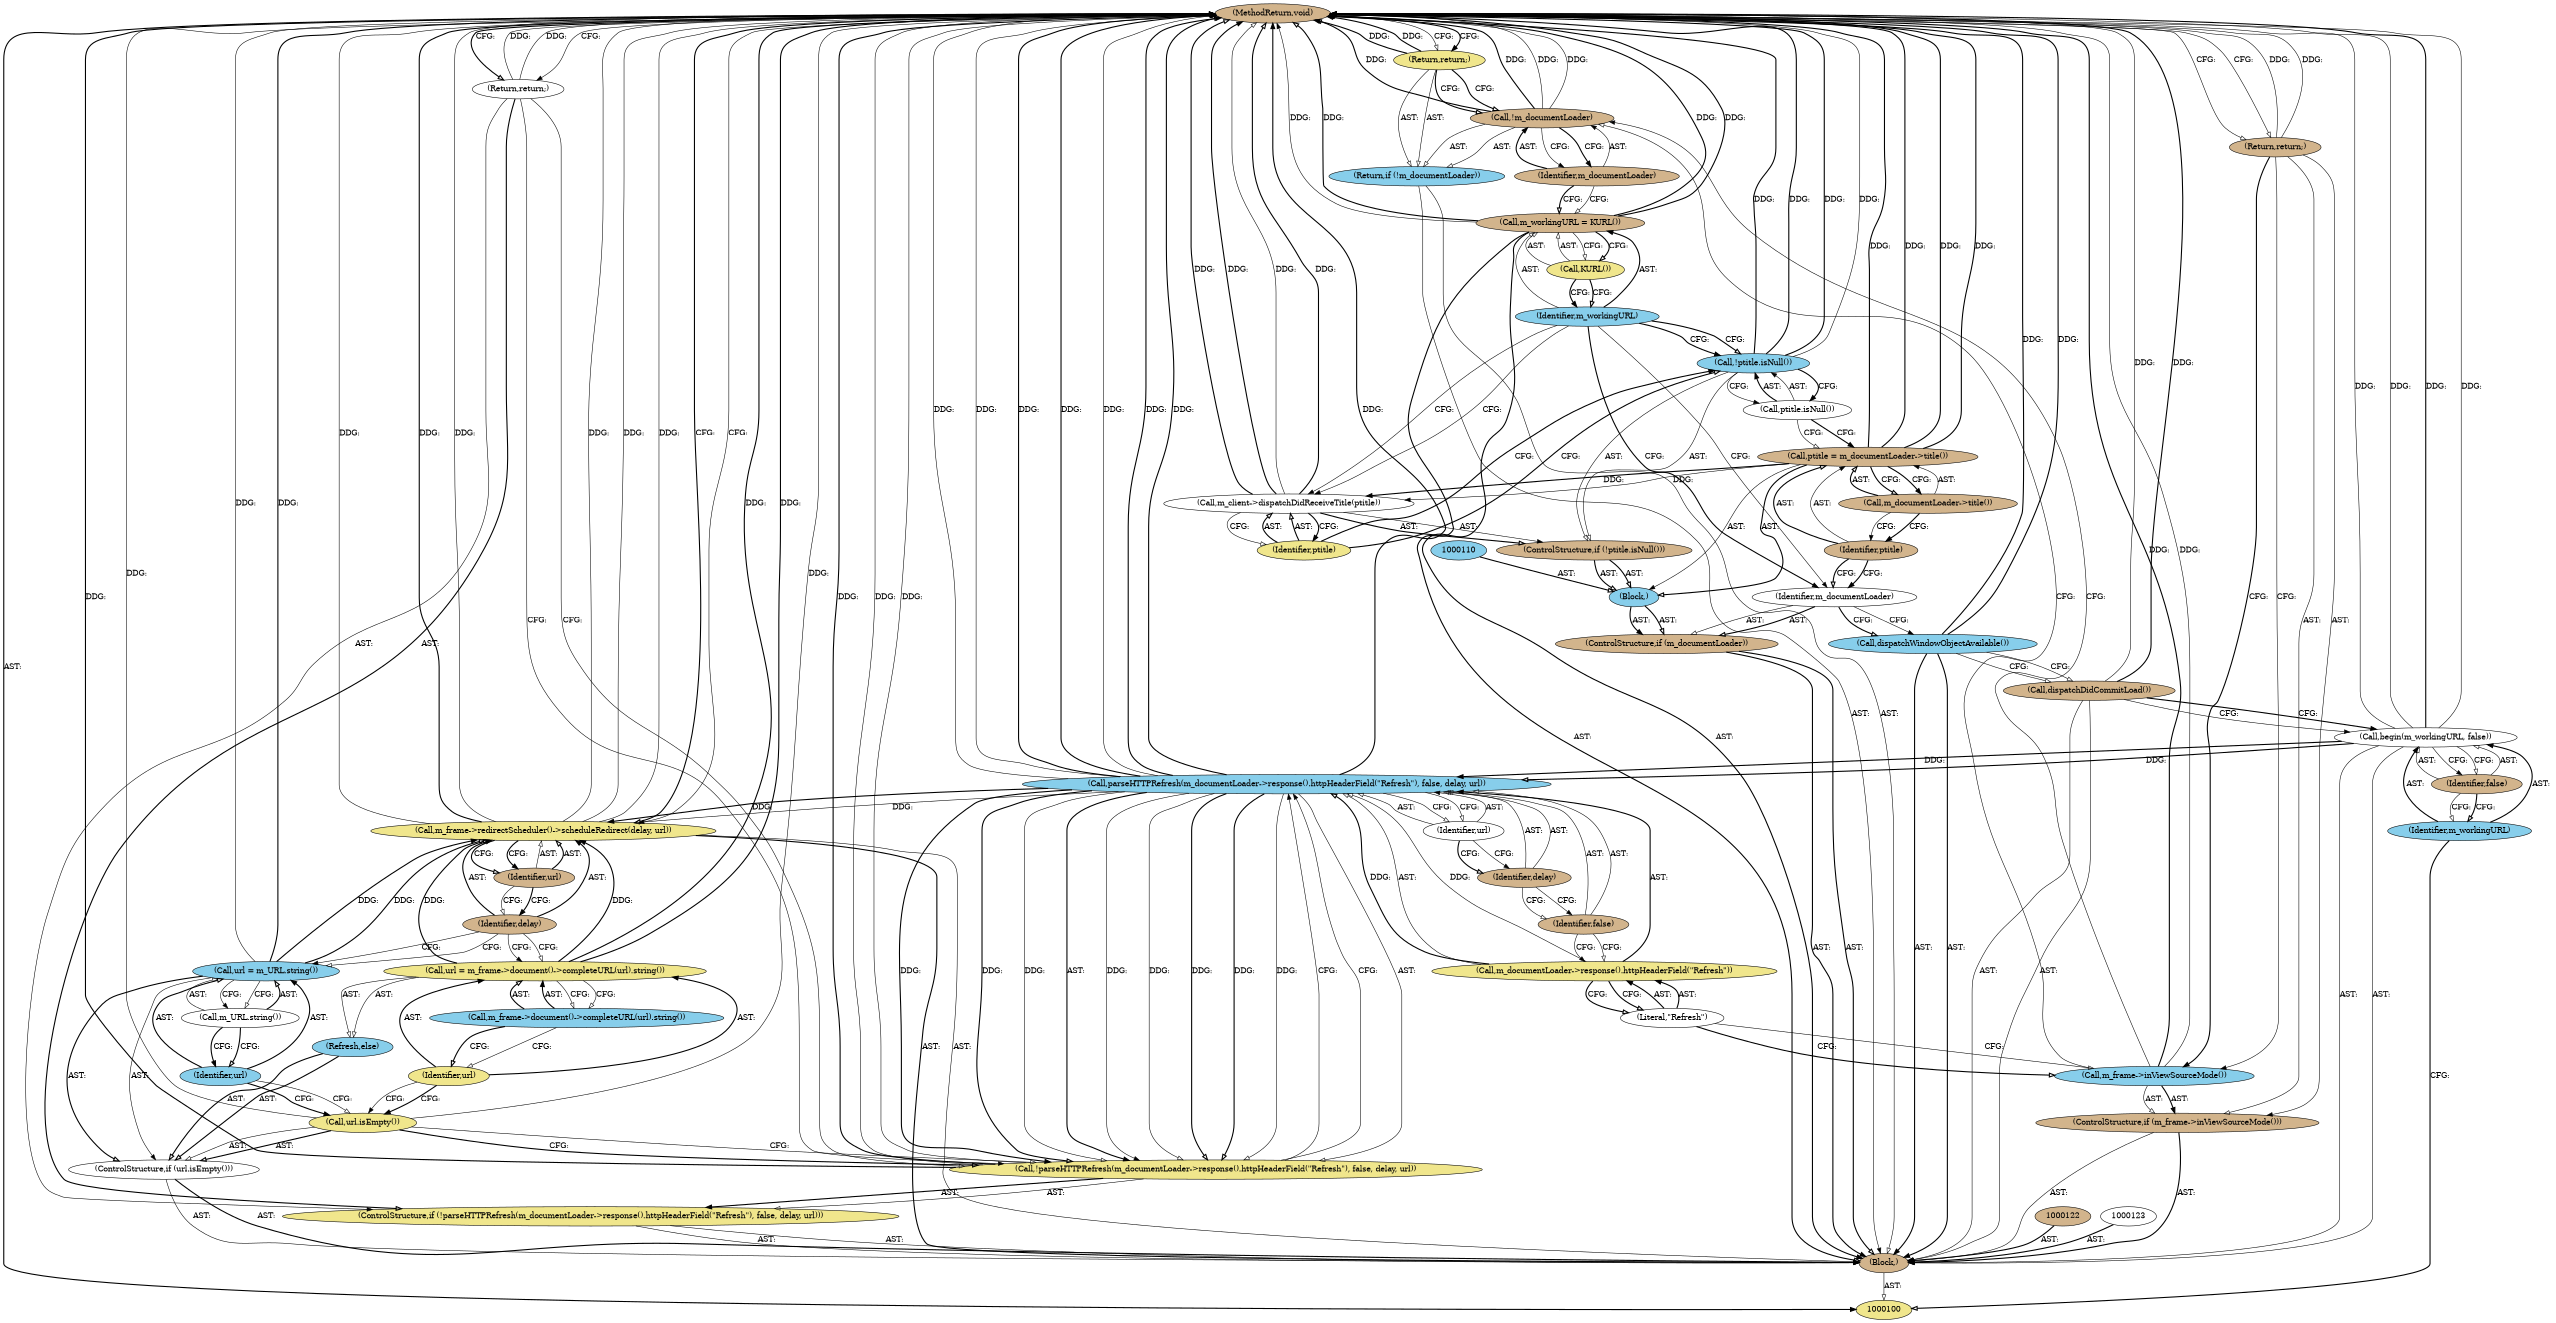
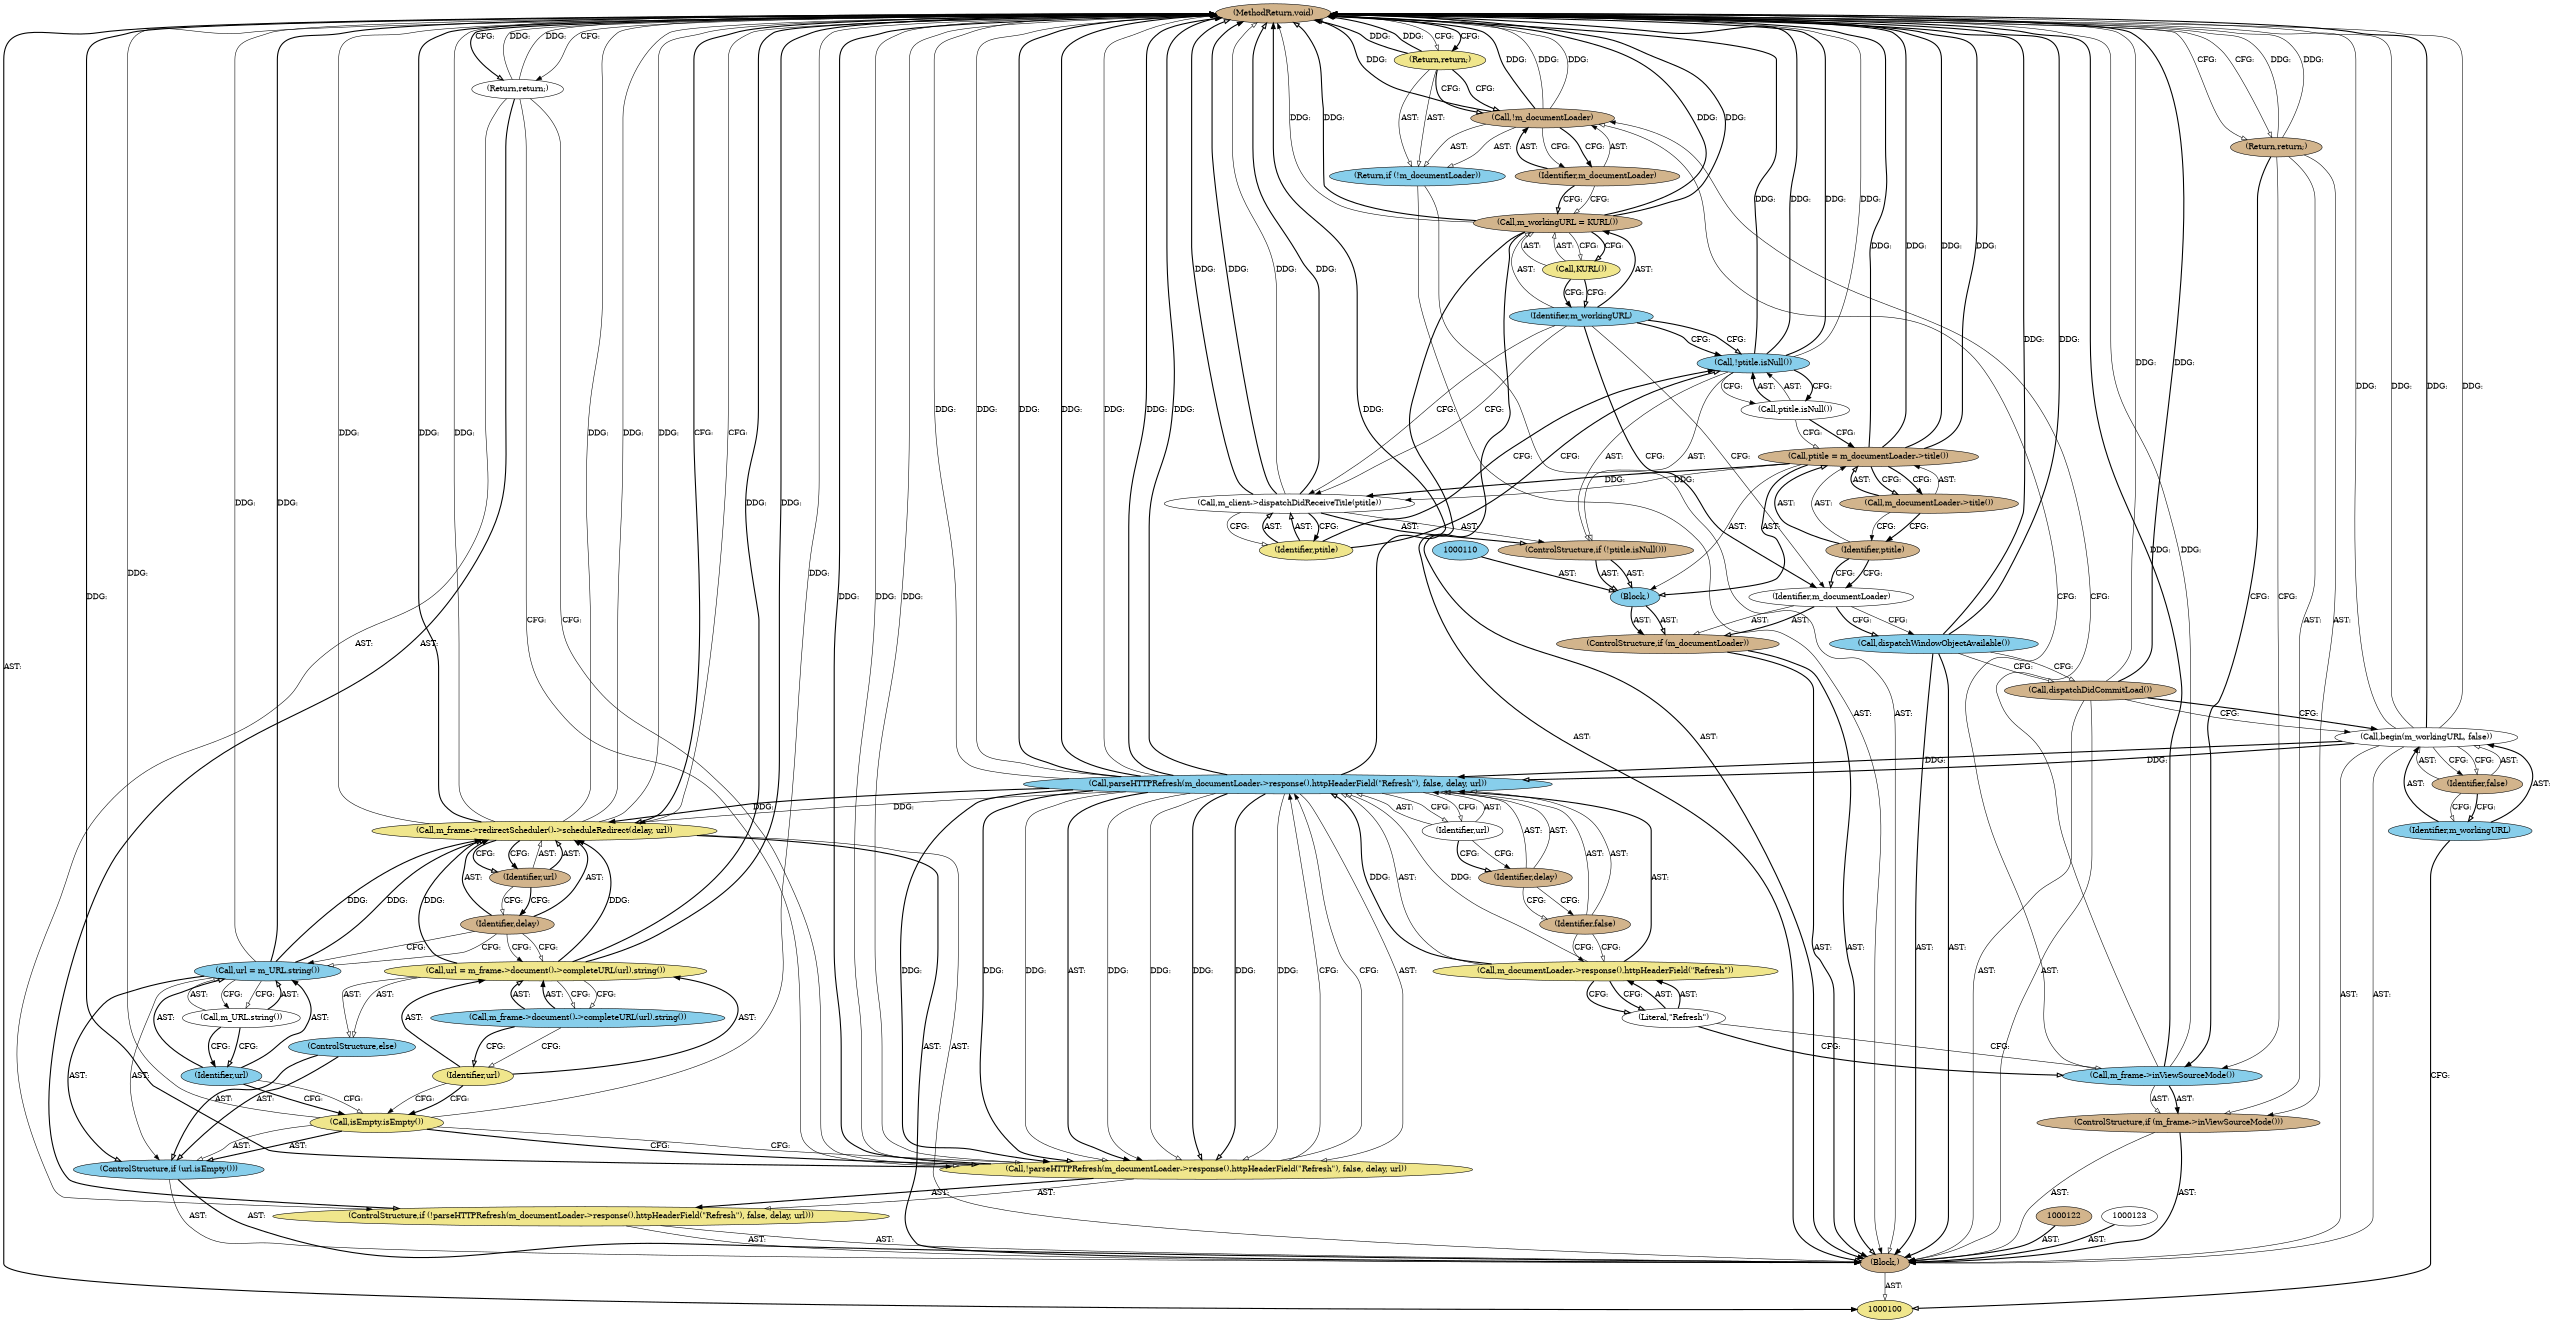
node "(Refresh,else)": label "(Refresh,else)" -> "(ControlStructure,else)"
node "(Call,url.isEmpty())": label "(Call,url.isEmpty())" -> "(Call,isEmpty.isEmpty())"
node "(ControlStructure,if (url.isEmpty()))": fillcolor white -> skyblue
